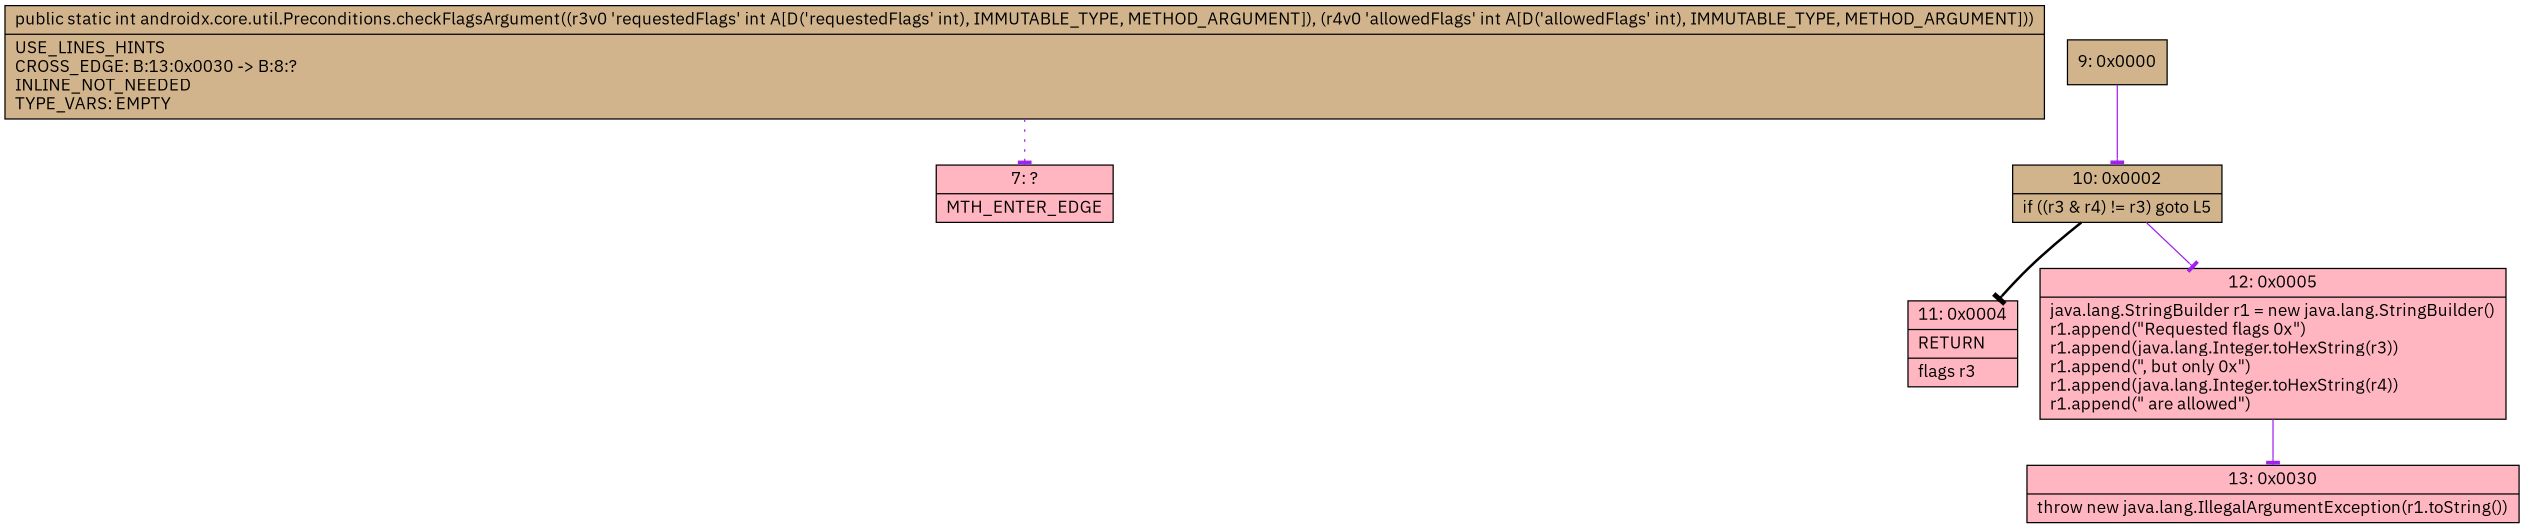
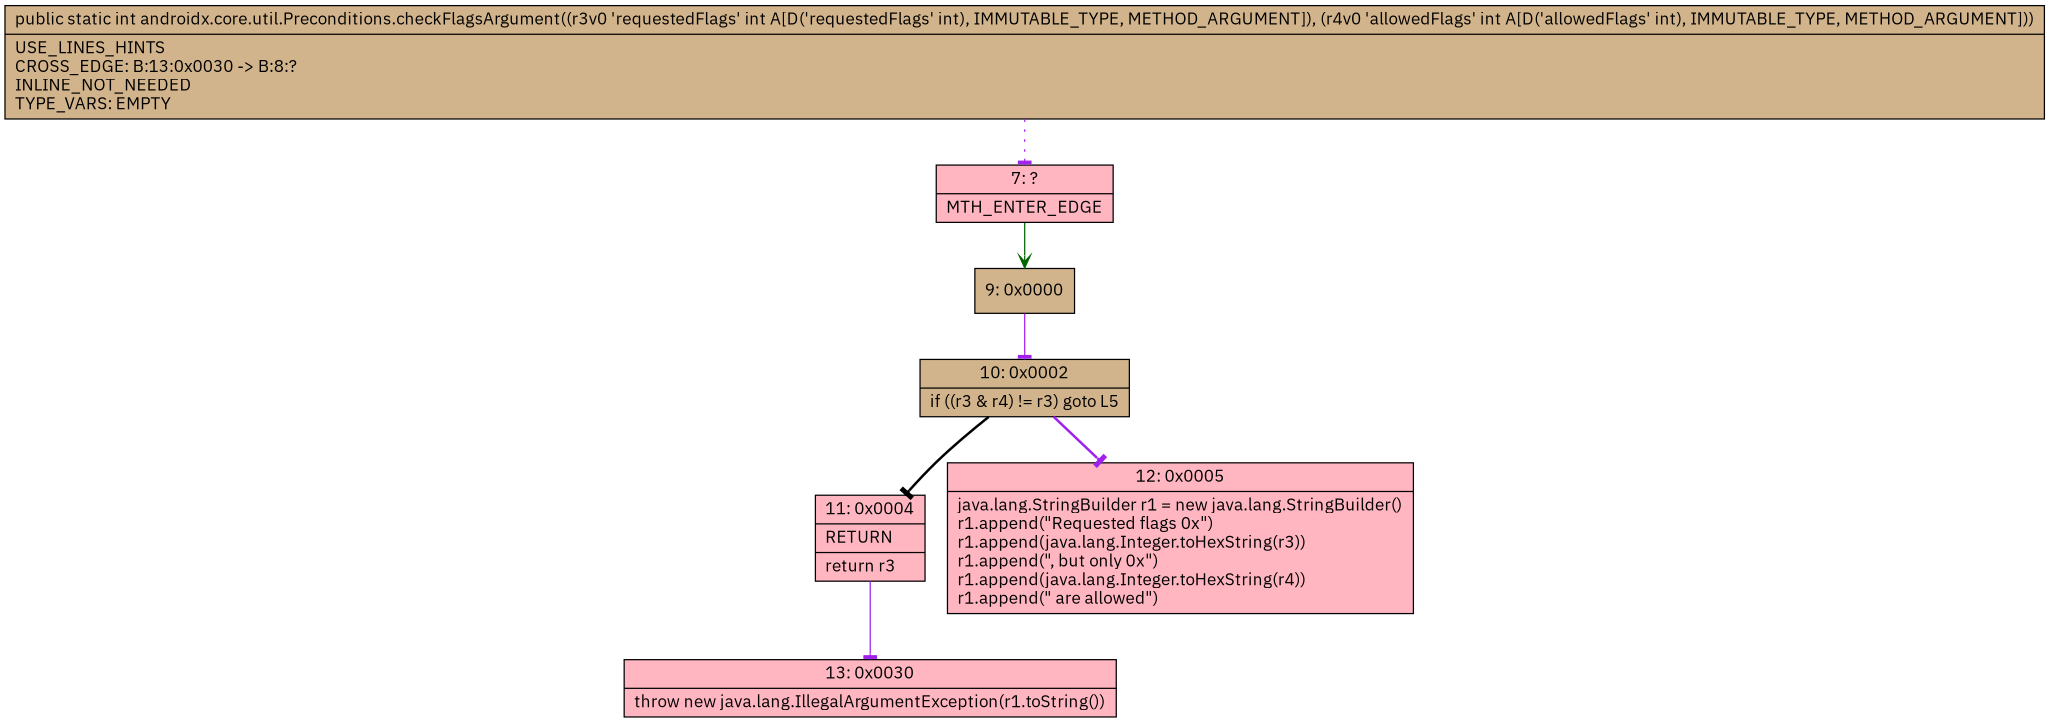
edge "7: ?" -> "9: 0x0000": added
edge "10: 0x0002" -> "12: 0x0005": style solid -> bold
node "11: 0x0004": text "flags r3" -> "return r3"
edge "12: 0x0005" -> "13: 0x0030": now "11: 0x0004" -> "13: 0x0030"
